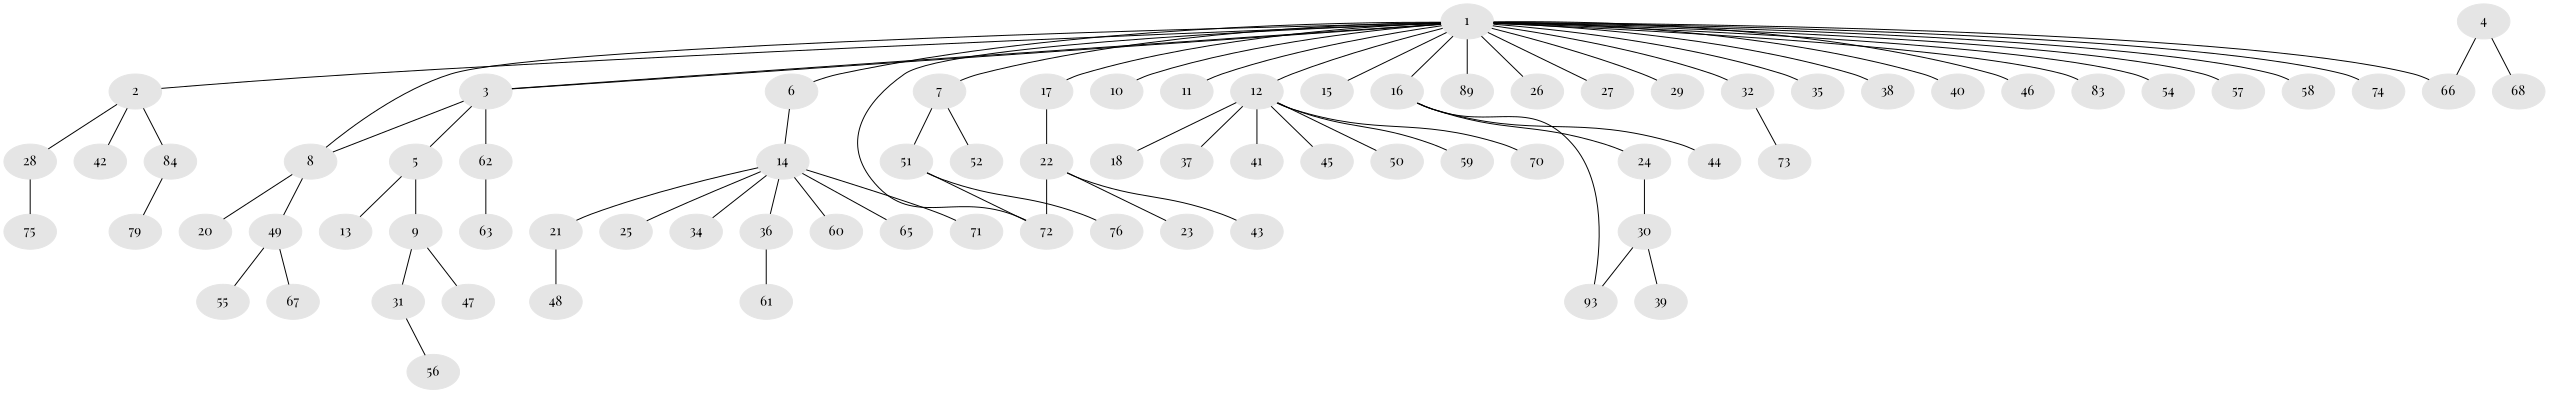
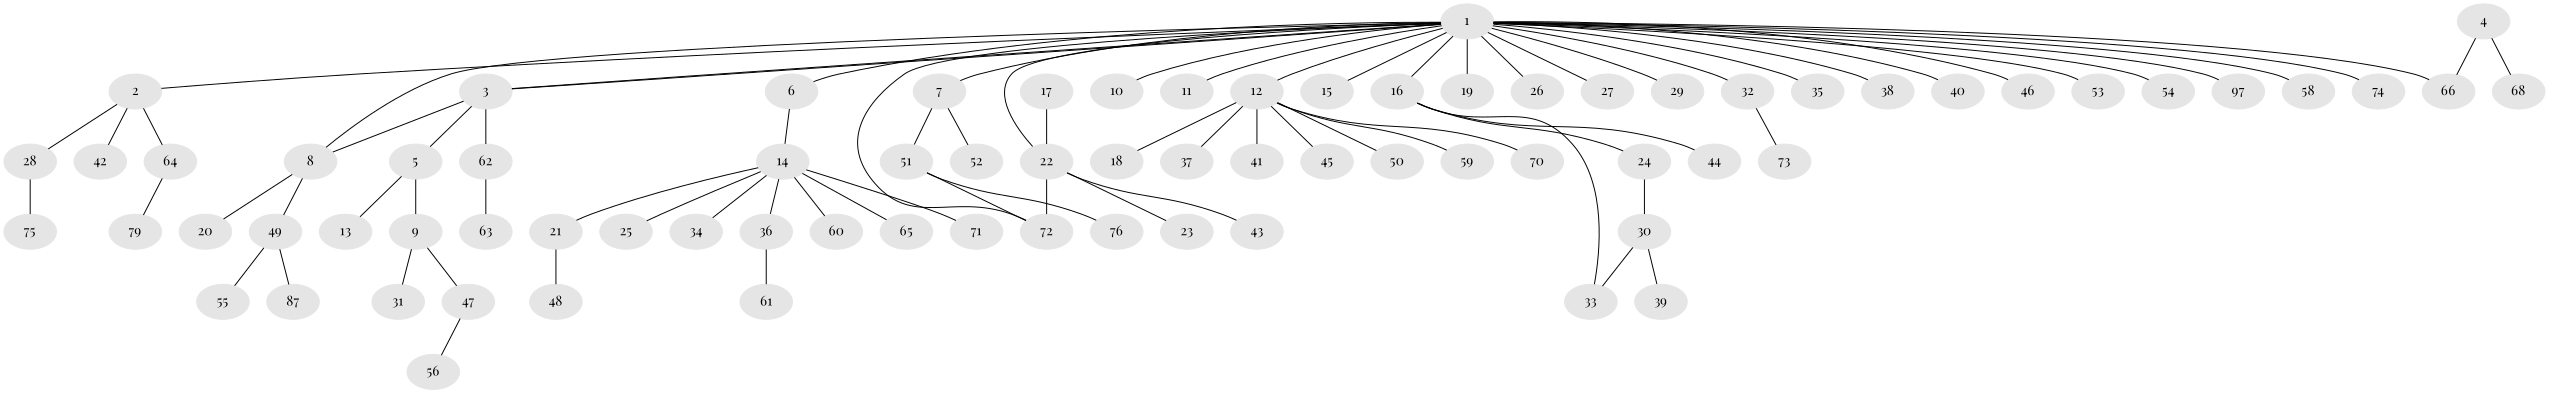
edge "1" -- "17": now "1" -- "22"
node "89": label "89" -> "19"
node "83": label "83" -> "53"
node "57": label "57" -> "97"
node "84": label "84" -> "64"
node "67": label "67" -> "87"
node "93": label "93" -> "33"
edge "31" -- "56": now "47" -- "56"
